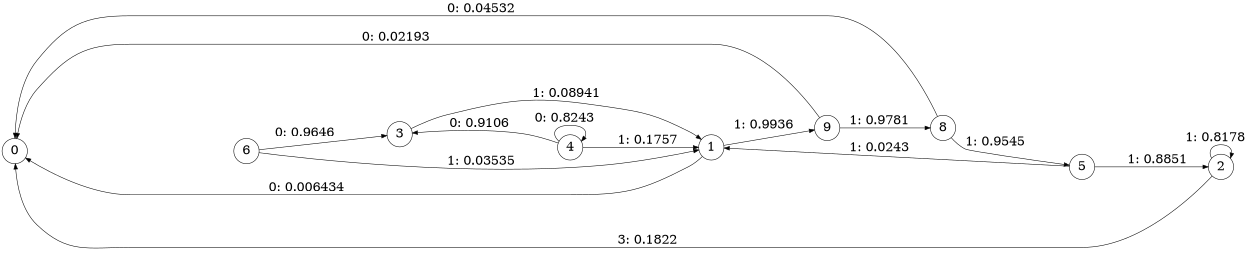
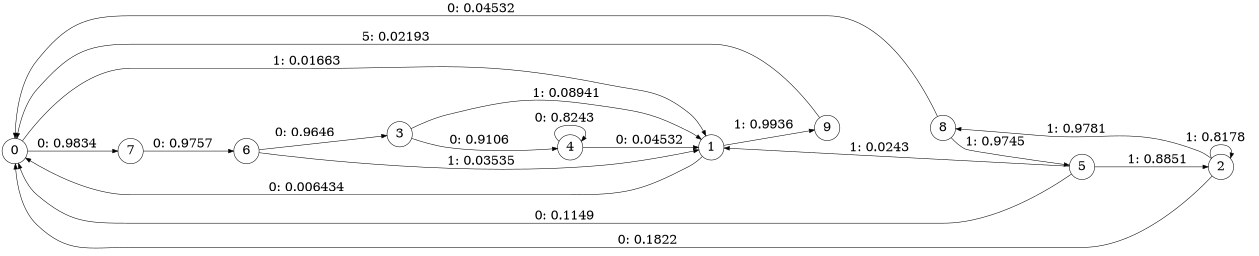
edge "9" -> "0": label "0: 0.02193  " -> "5: 0.02193  "
edge "0" -> "1": added, label "1: 0.01663"
edge "9" -> "8": now "2" -> "8"
edge "4" -> "3": reversed
edge "4" -> "1": label "1: 0.1757   " -> "0: 0.04532  "
edge "8" -> "5": label "1: 0.9545   " -> "1: 0.9745   "
node "7": added
edge "5" -> "0": added, label "0: 0.1149"
edge "2" -> "0": label "3: 0.1822   " -> "0: 0.1822   "
